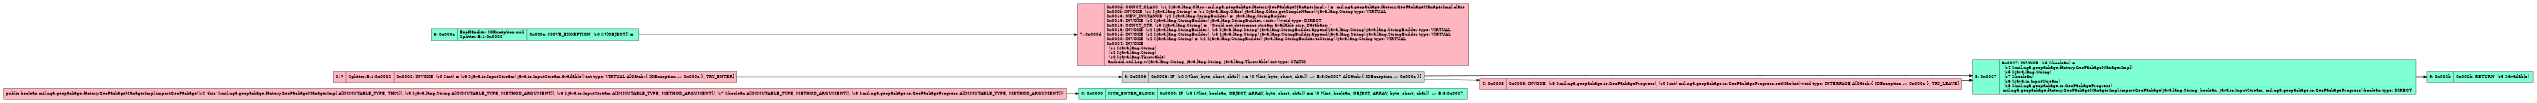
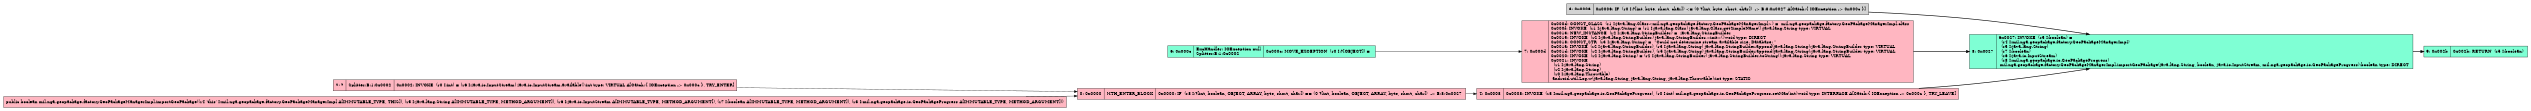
node "7: 0x000d": text "0x0024: INVOKE" -> "0x0021: INVOKE"
edge "7: 0x000d" -> "8: 0x0027": added
edge "2: ?" -> "3: 0x0006": now "2: ?" -> "0: 0x0000"
node "9: 0x002b": text "0x002b: RETURN  (r5 I:available)" -> "0x002b: RETURN  (r5 I:boolean)"
edge "3: 0x0006" -> "4: 0x0008": now "0: 0x0000" -> "4: 0x0008"
node "0: 0x0000": fillcolor aquamarine -> lightpink
